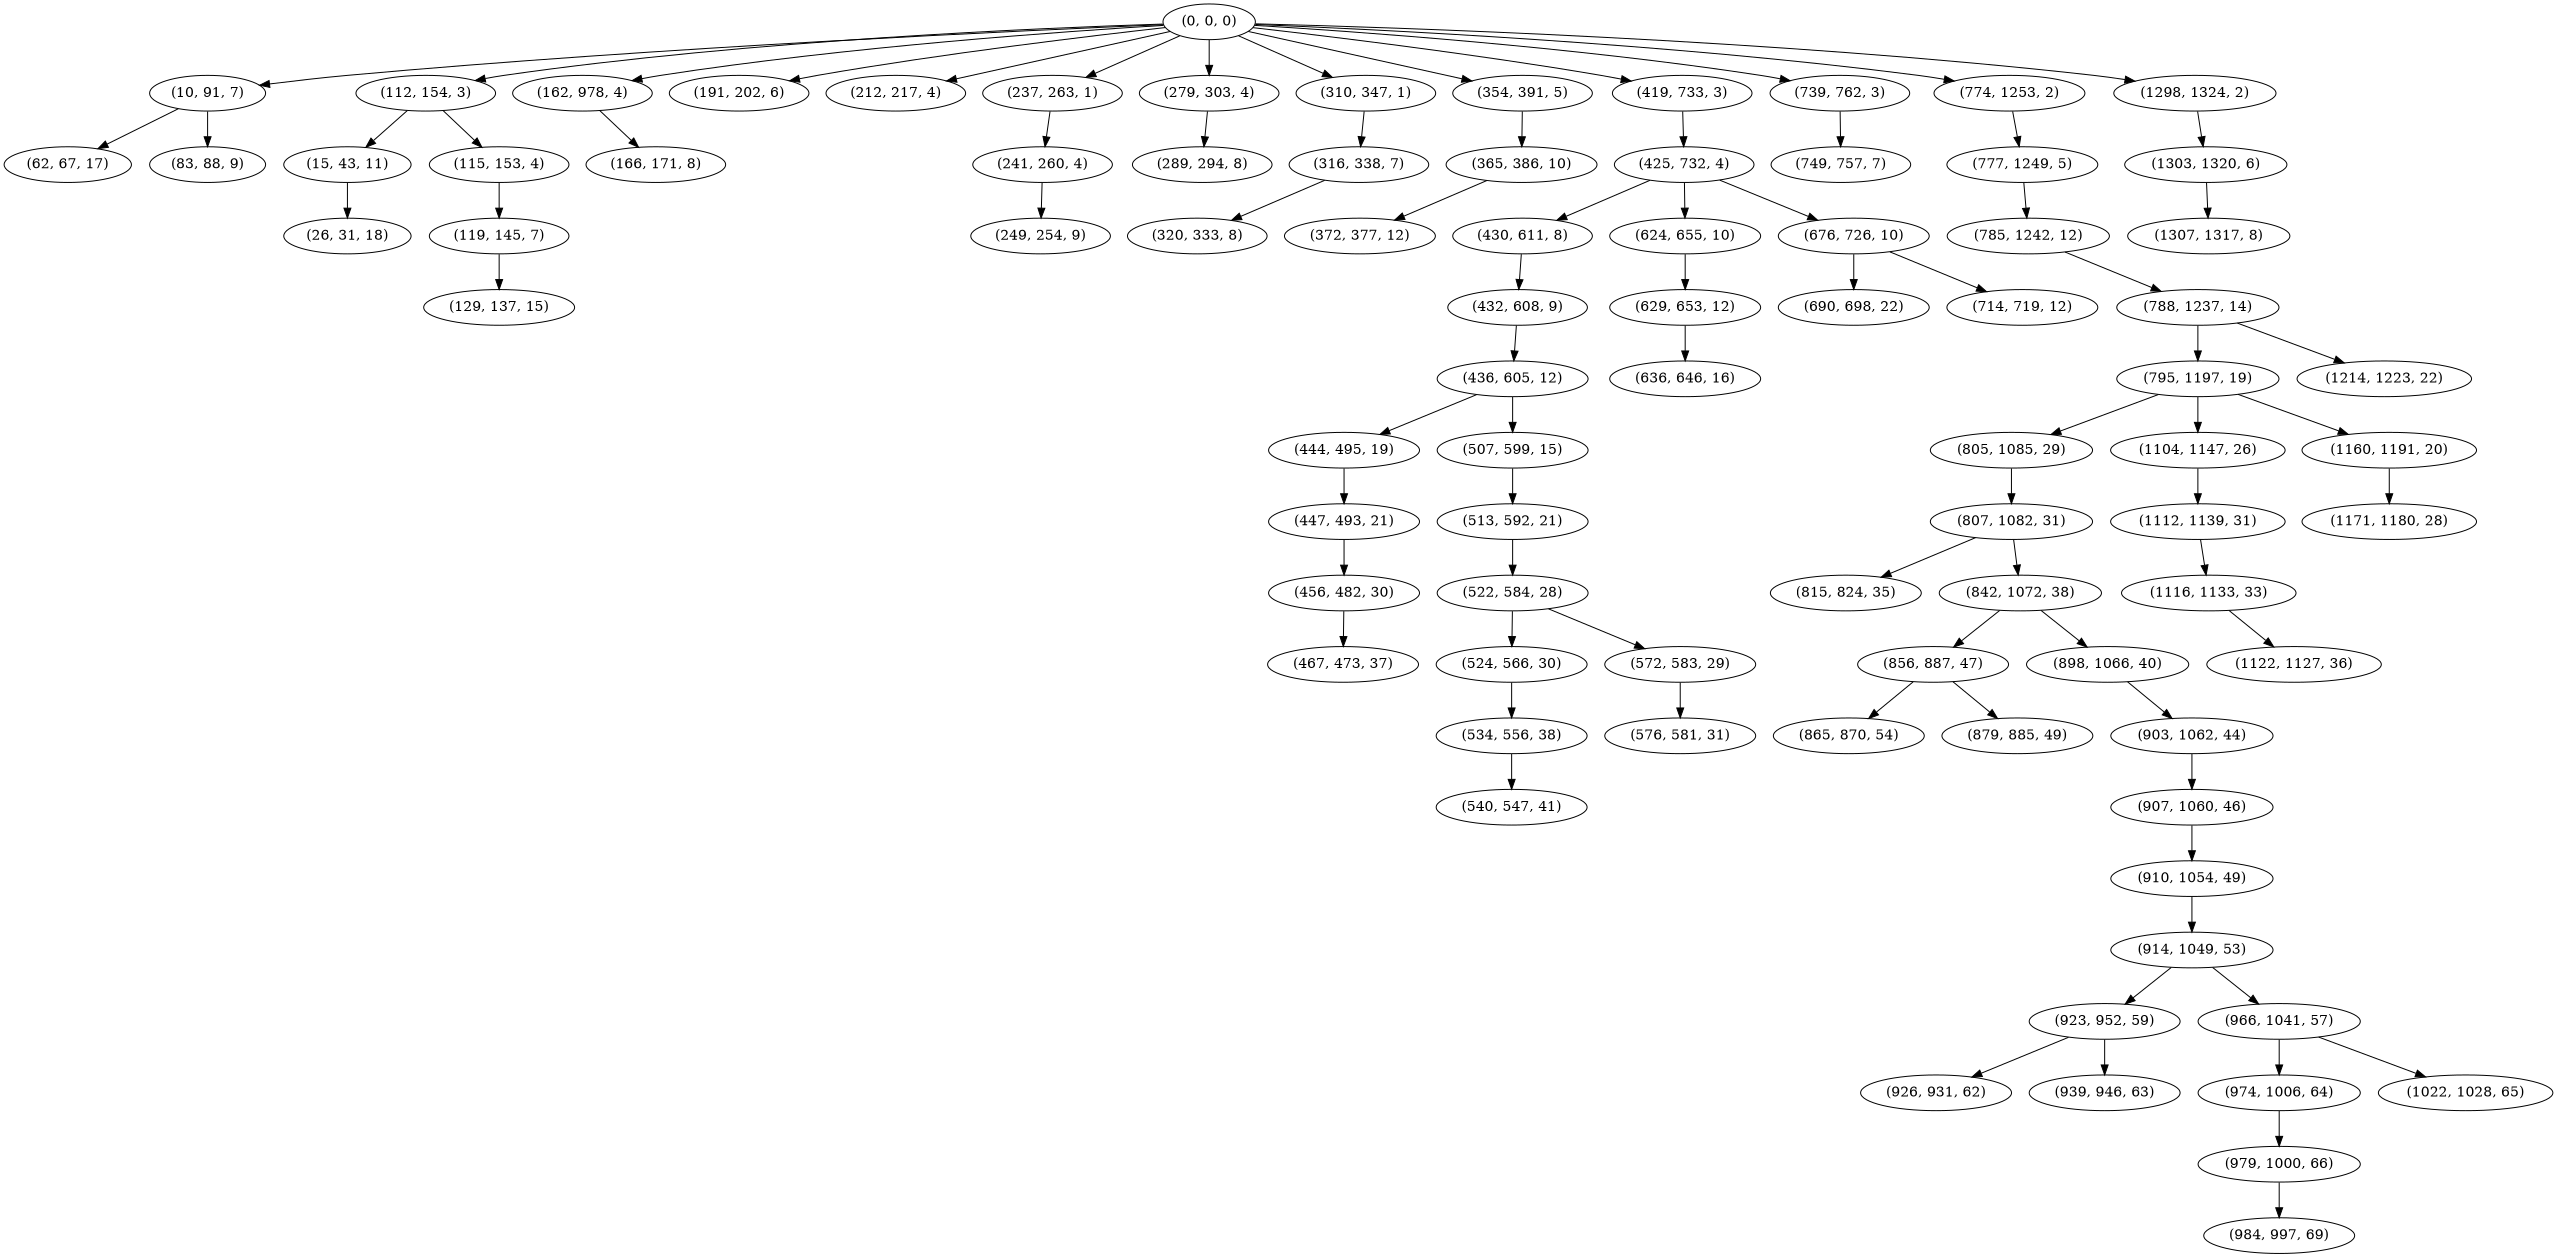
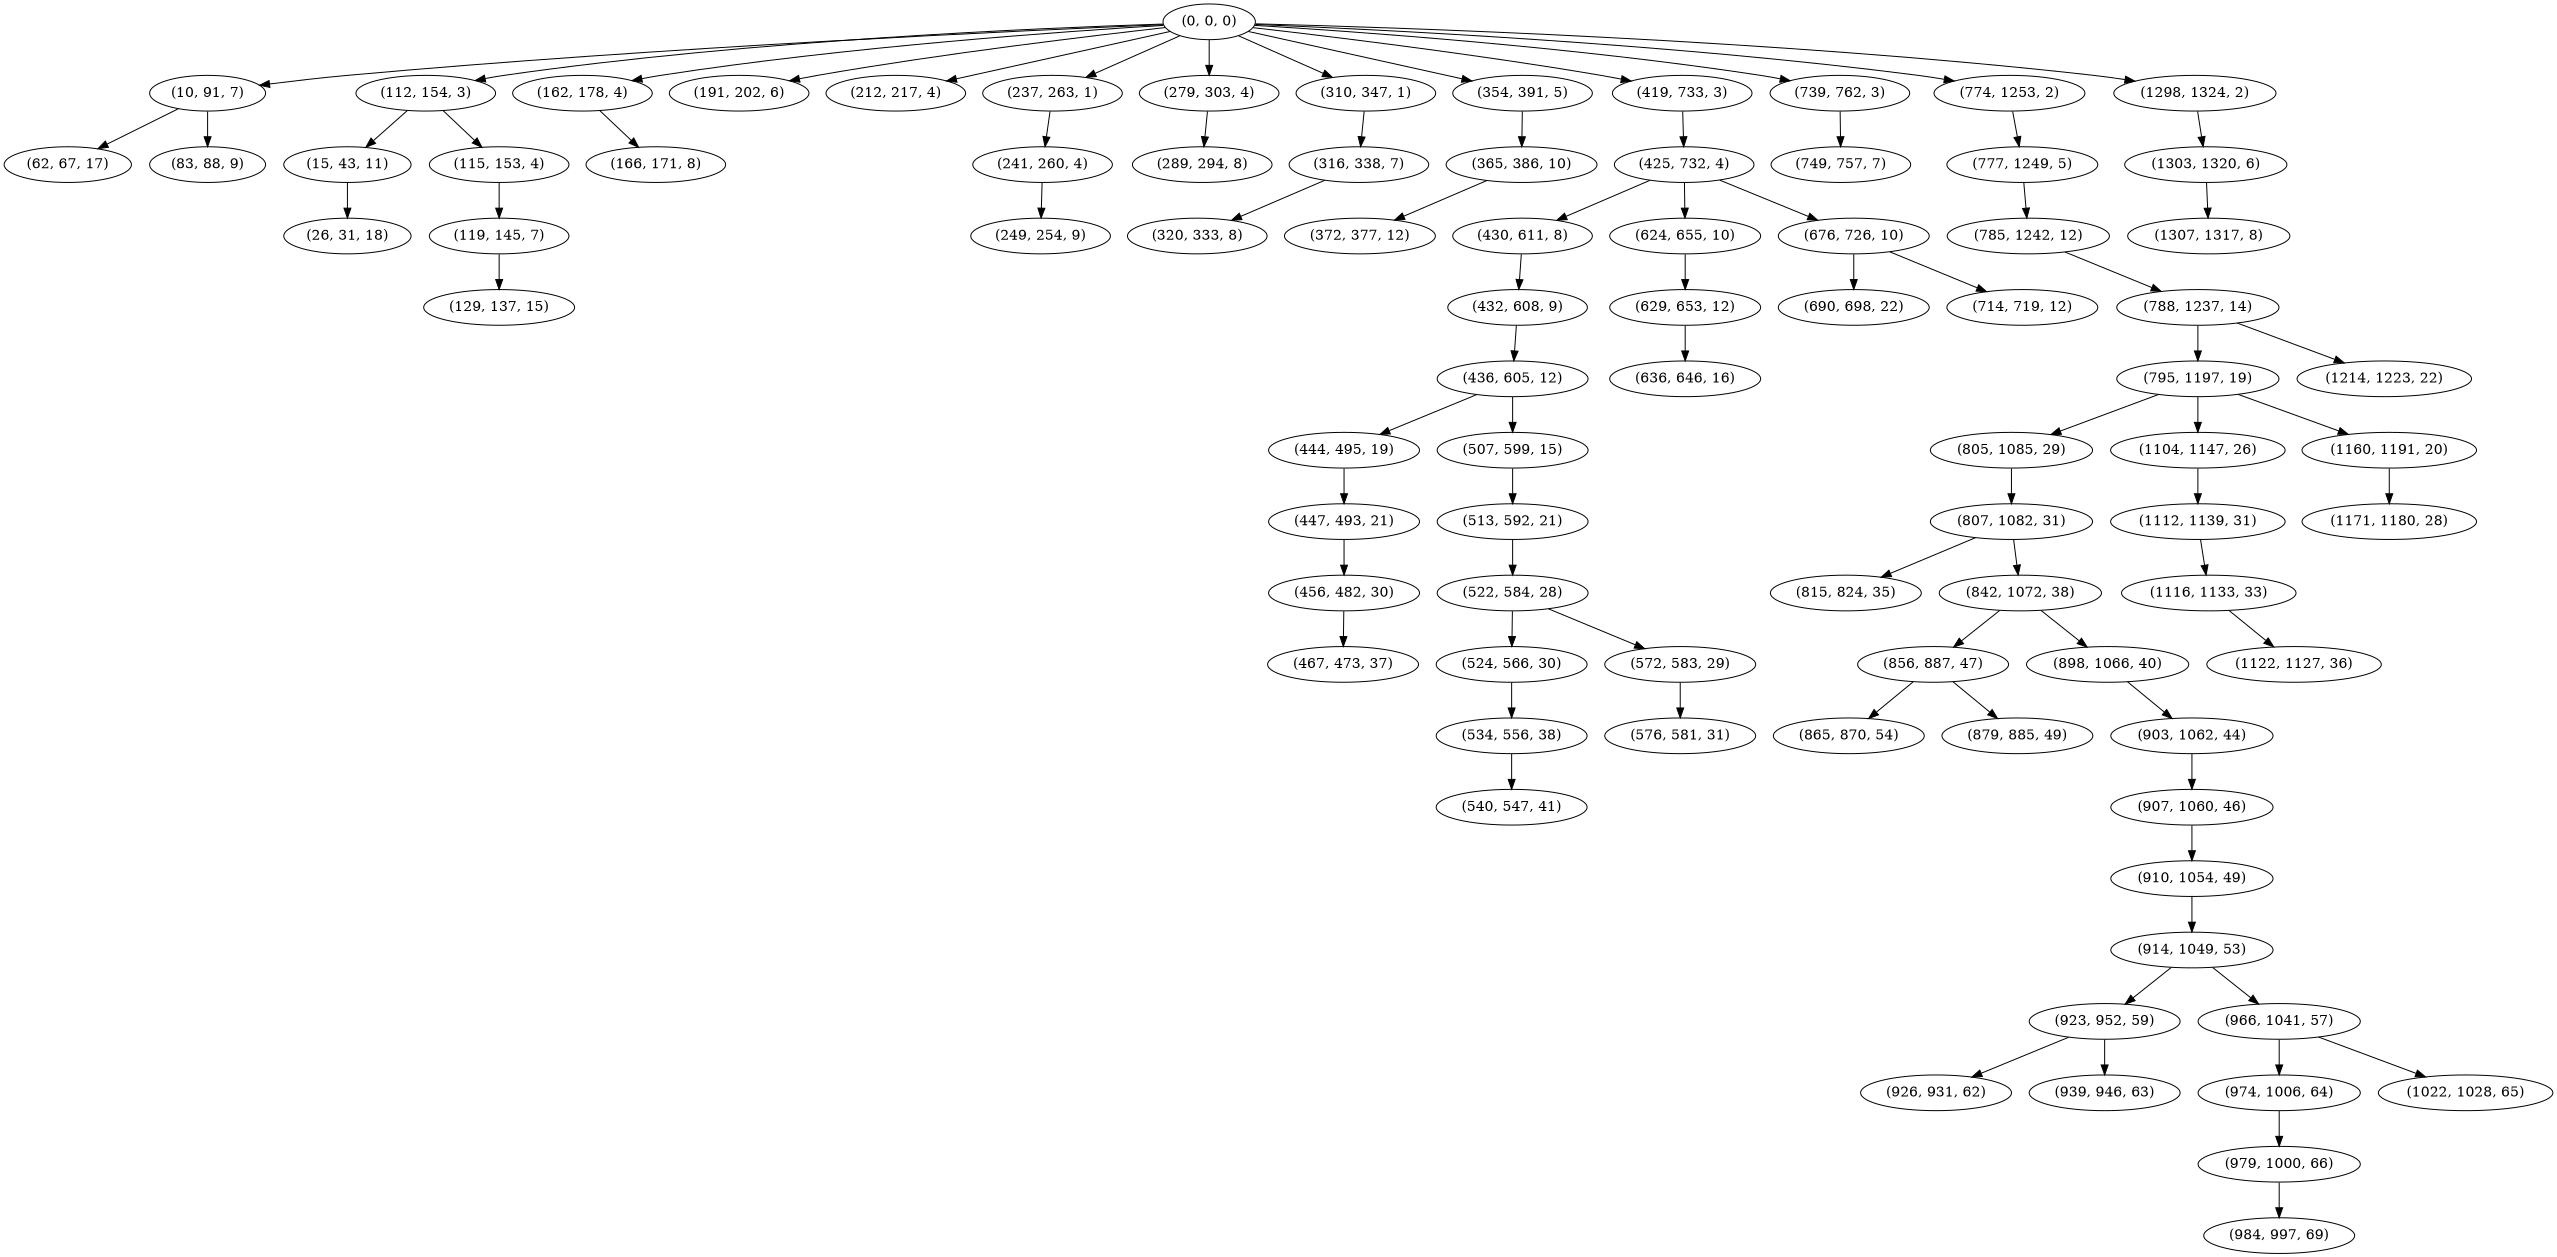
node "(162, 978, 4)": label "(162, 978, 4)" -> "(162, 178, 4)"
